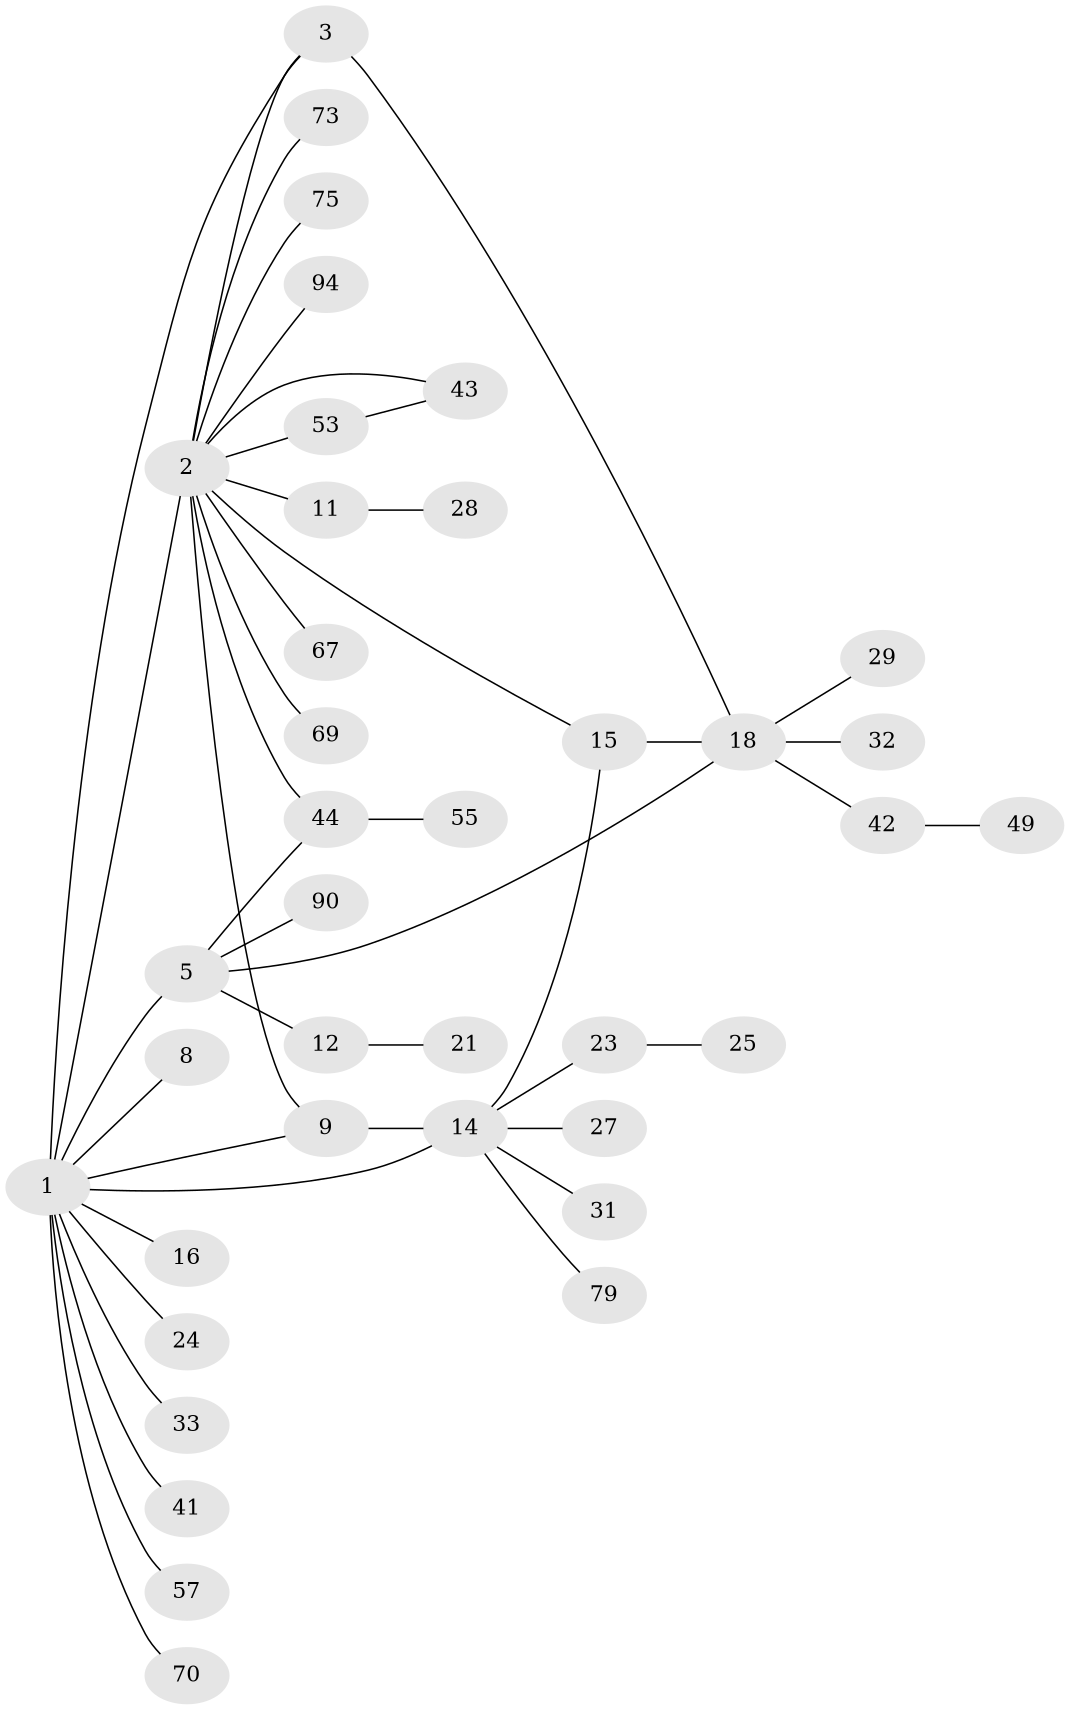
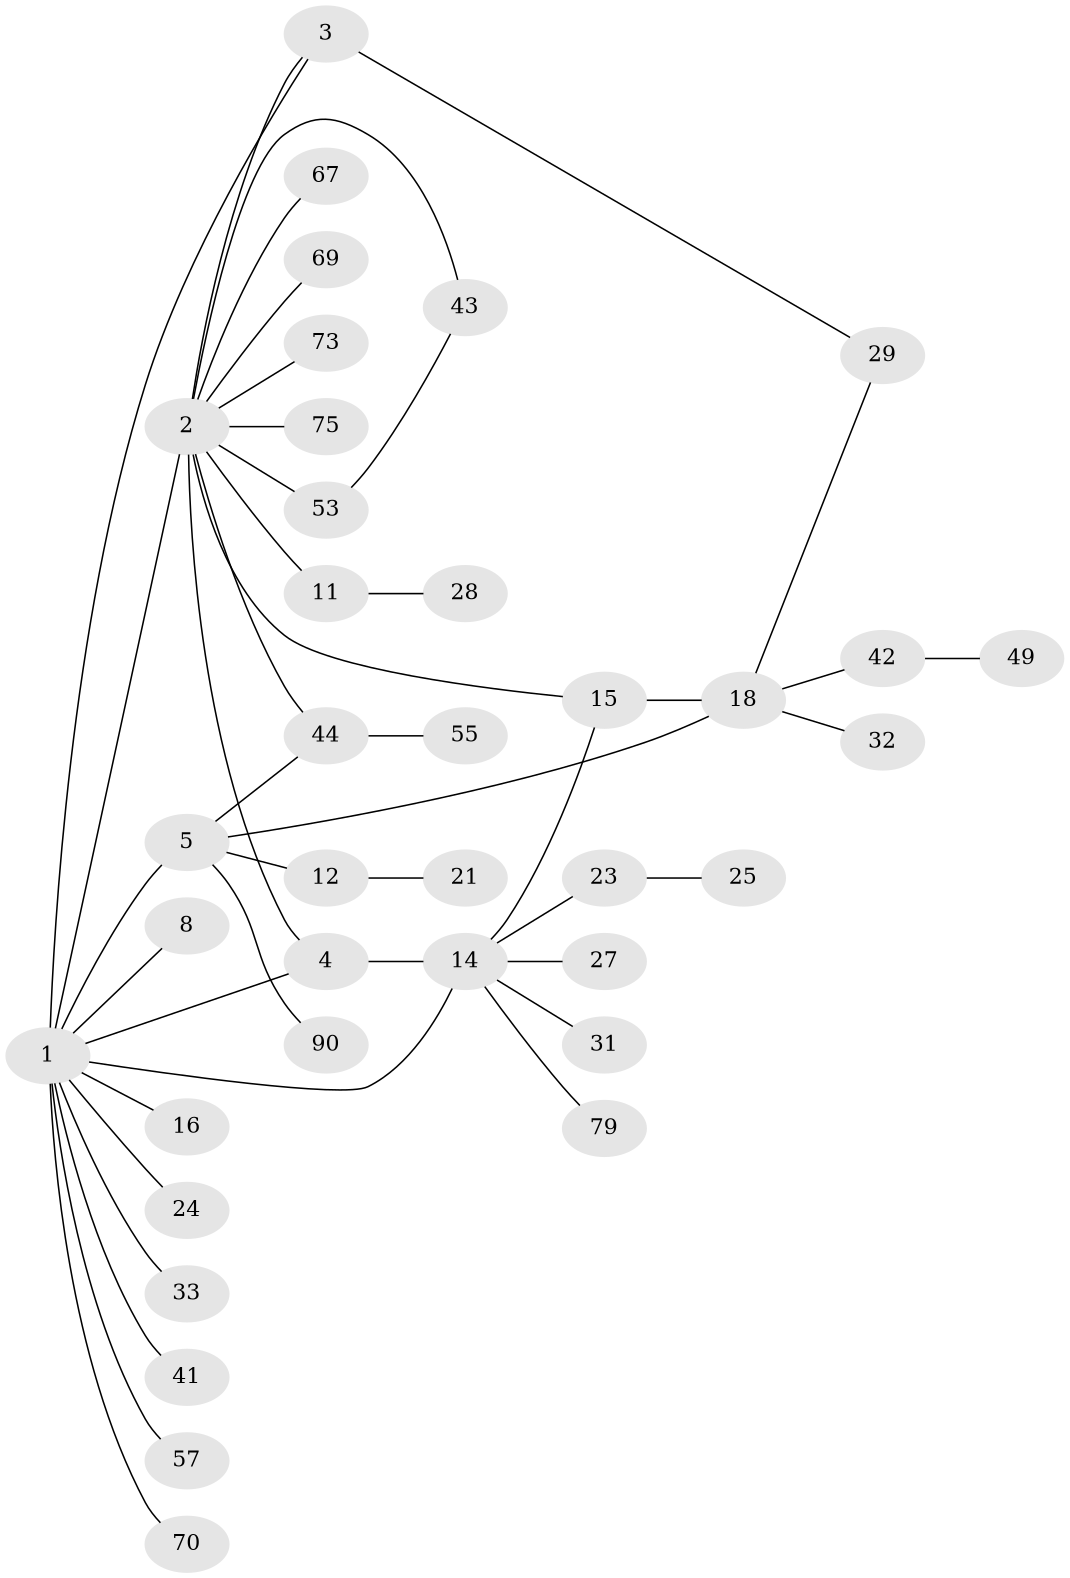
node "94": removed
edge "3" -- "18": now "3" -- "29"
node "9": label "9" -> "4"
